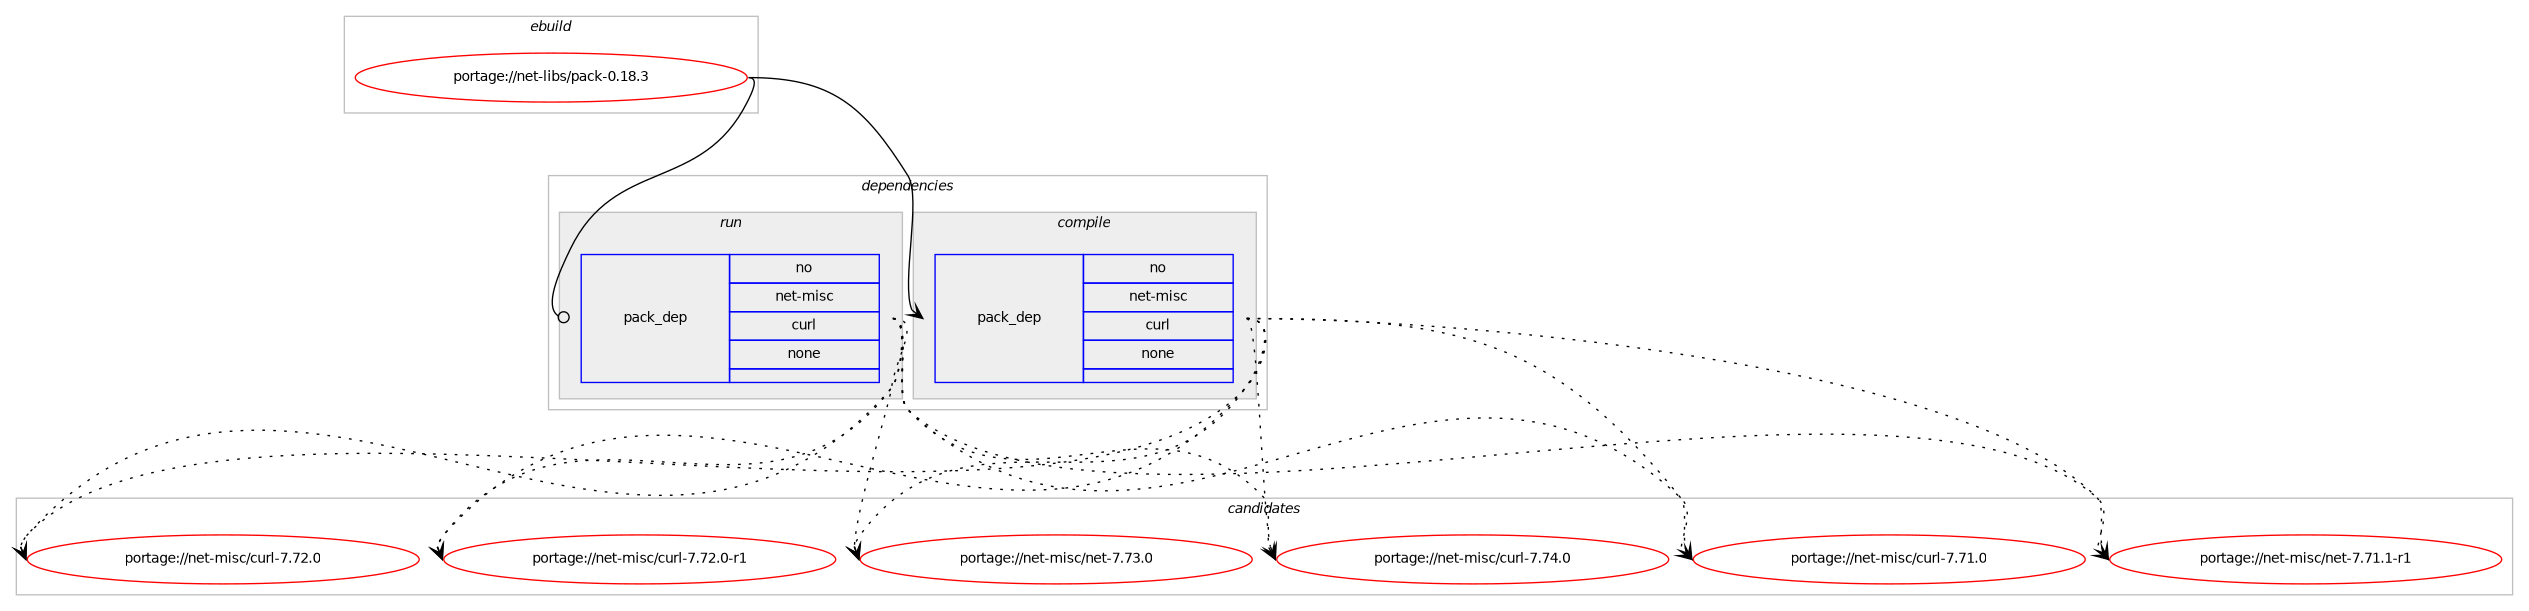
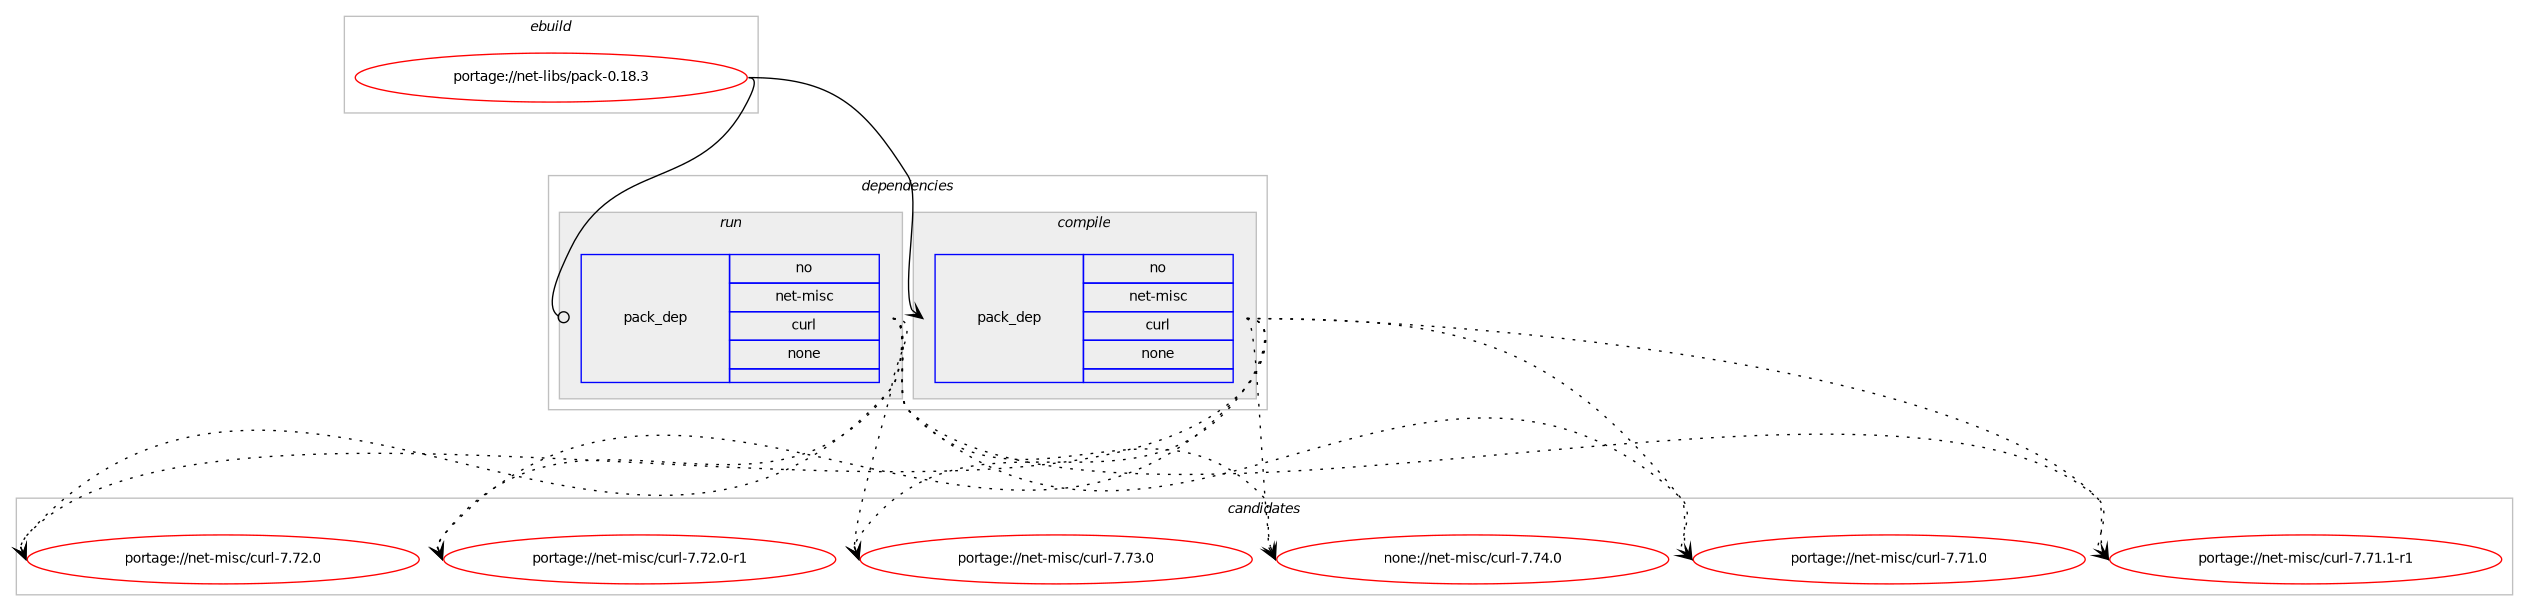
node "portage://net-misc/net-7.73.0": label "portage://net-misc/net-7.73.0" -> "portage://net-misc/curl-7.73.0"
node "portage://net-misc/curl-7.74.0": label "portage://net-misc/curl-7.74.0" -> "none://net-misc/curl-7.74.0"
node "portage://net-misc/net-7.71.1-r1": label "portage://net-misc/net-7.71.1-r1" -> "portage://net-misc/curl-7.71.1-r1"
